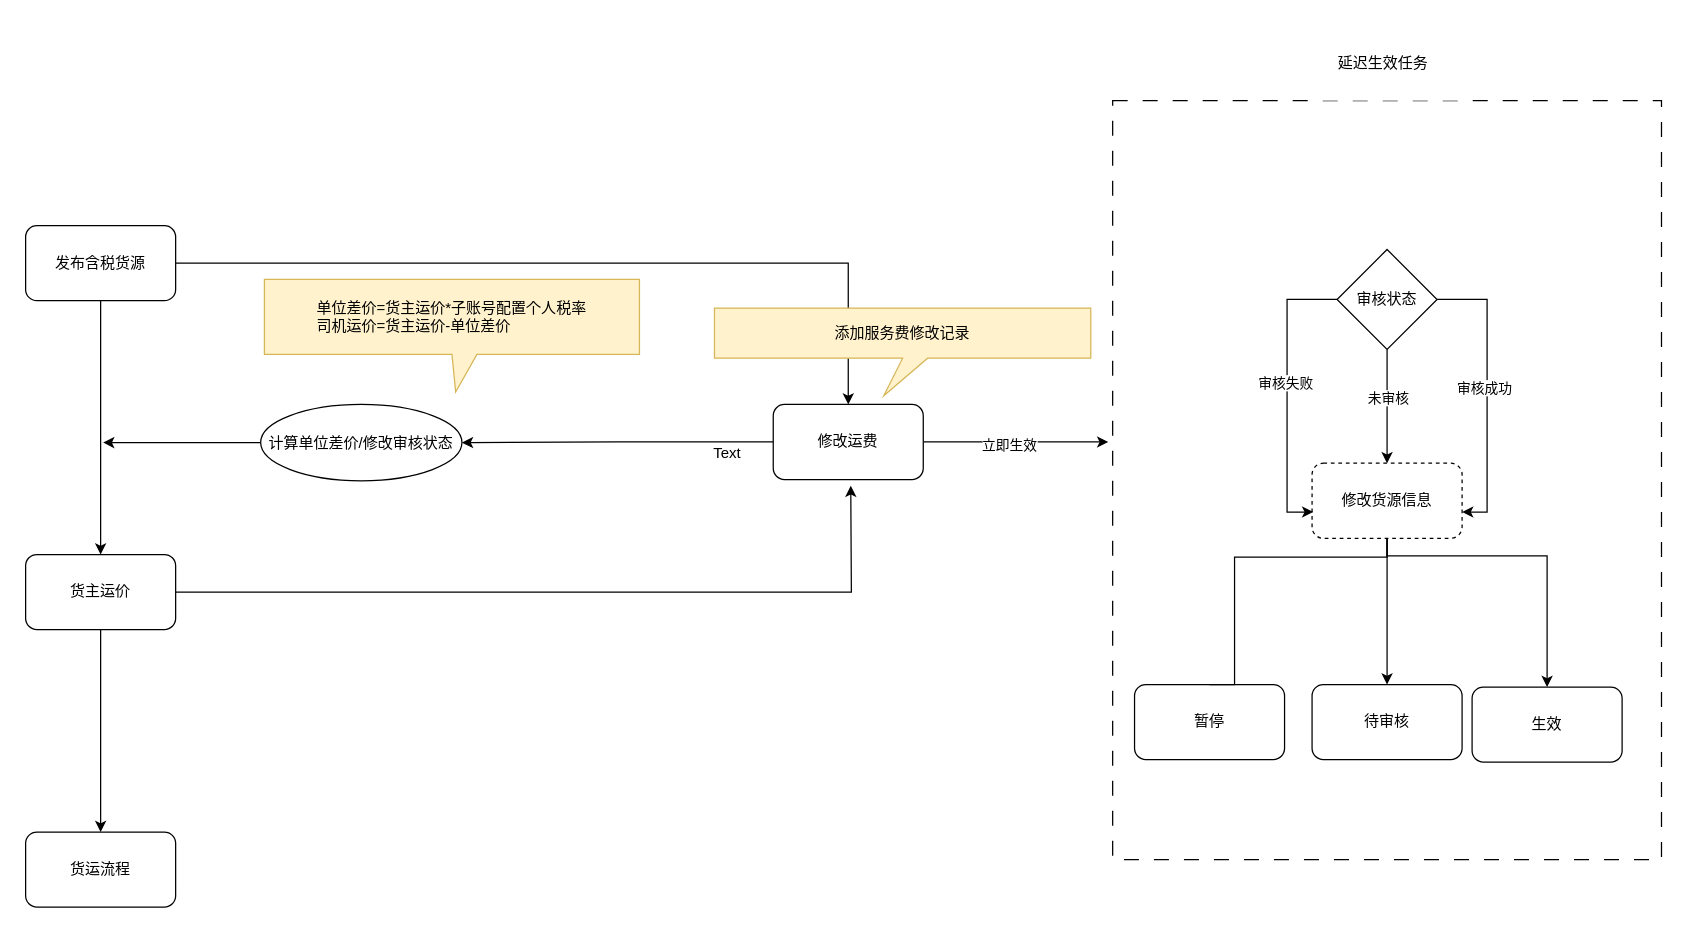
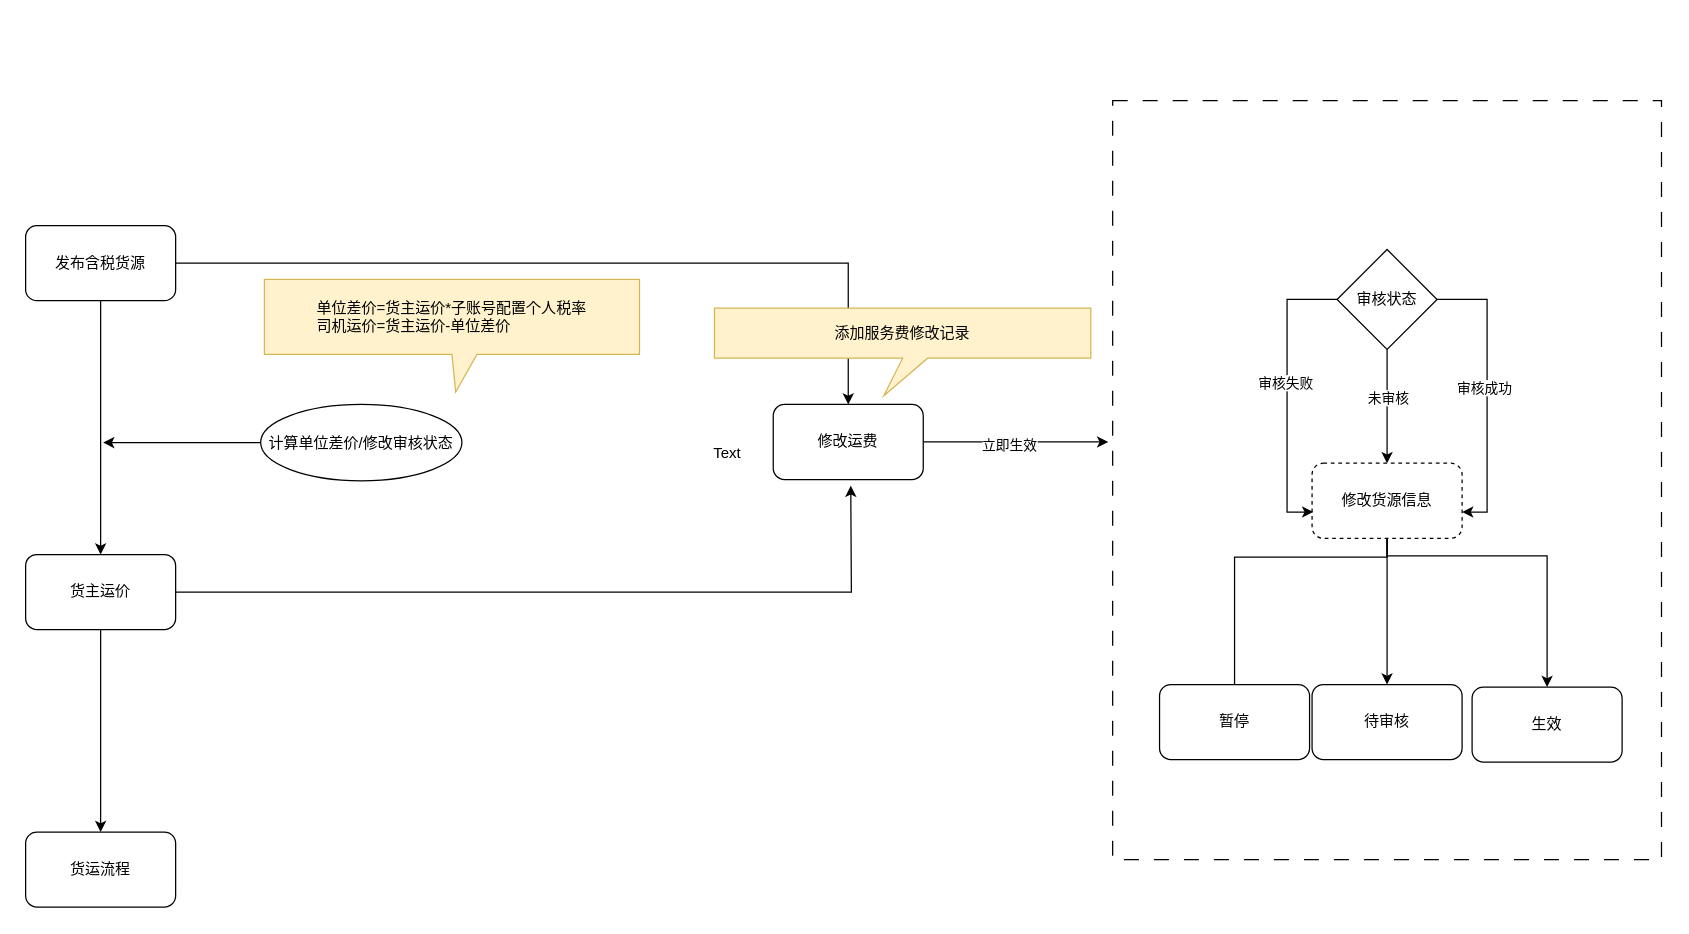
node "延迟生效任务": removed
edge "修改运费" -> "计算单位差价/修改审核状态": removed
node "暂停": moved (1209, 722) -> (1234, 722)
